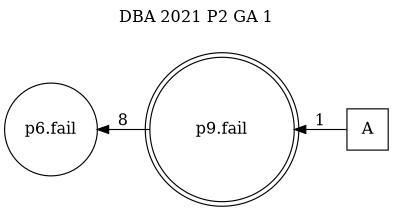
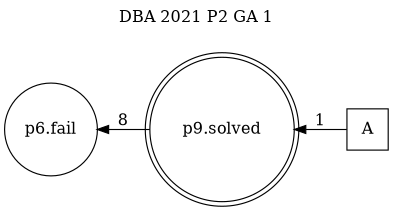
node "p9.fail": label "p9.fail" -> "p9.solved"
